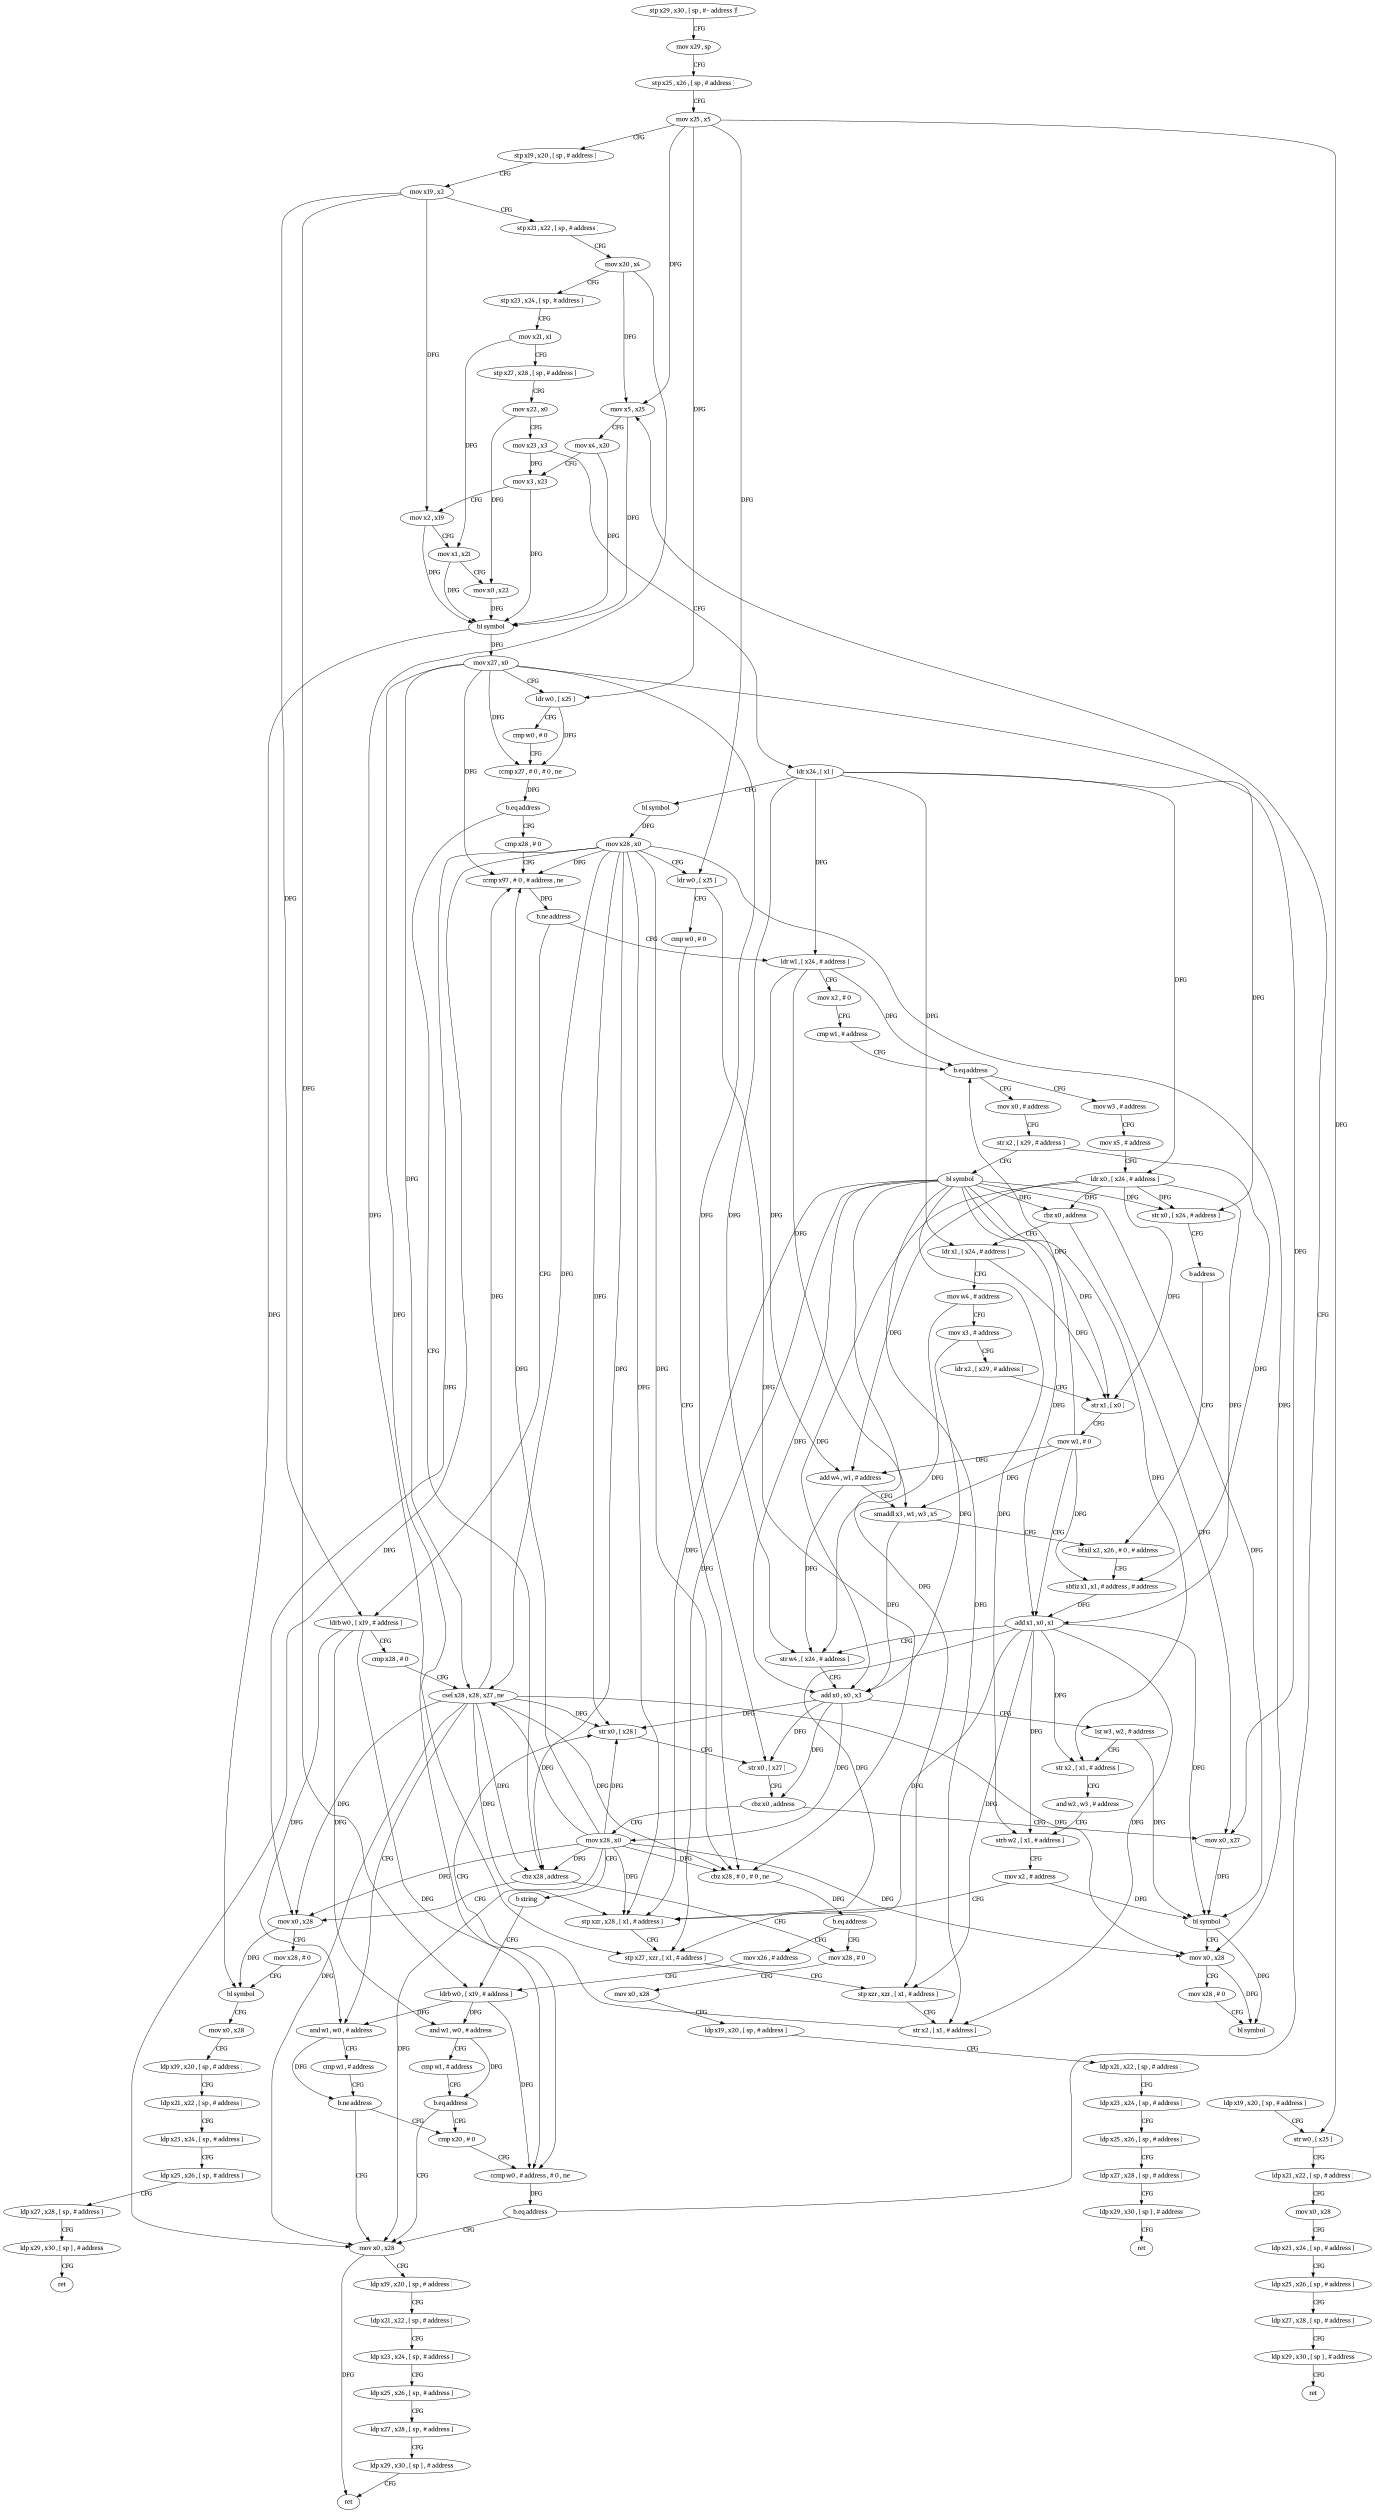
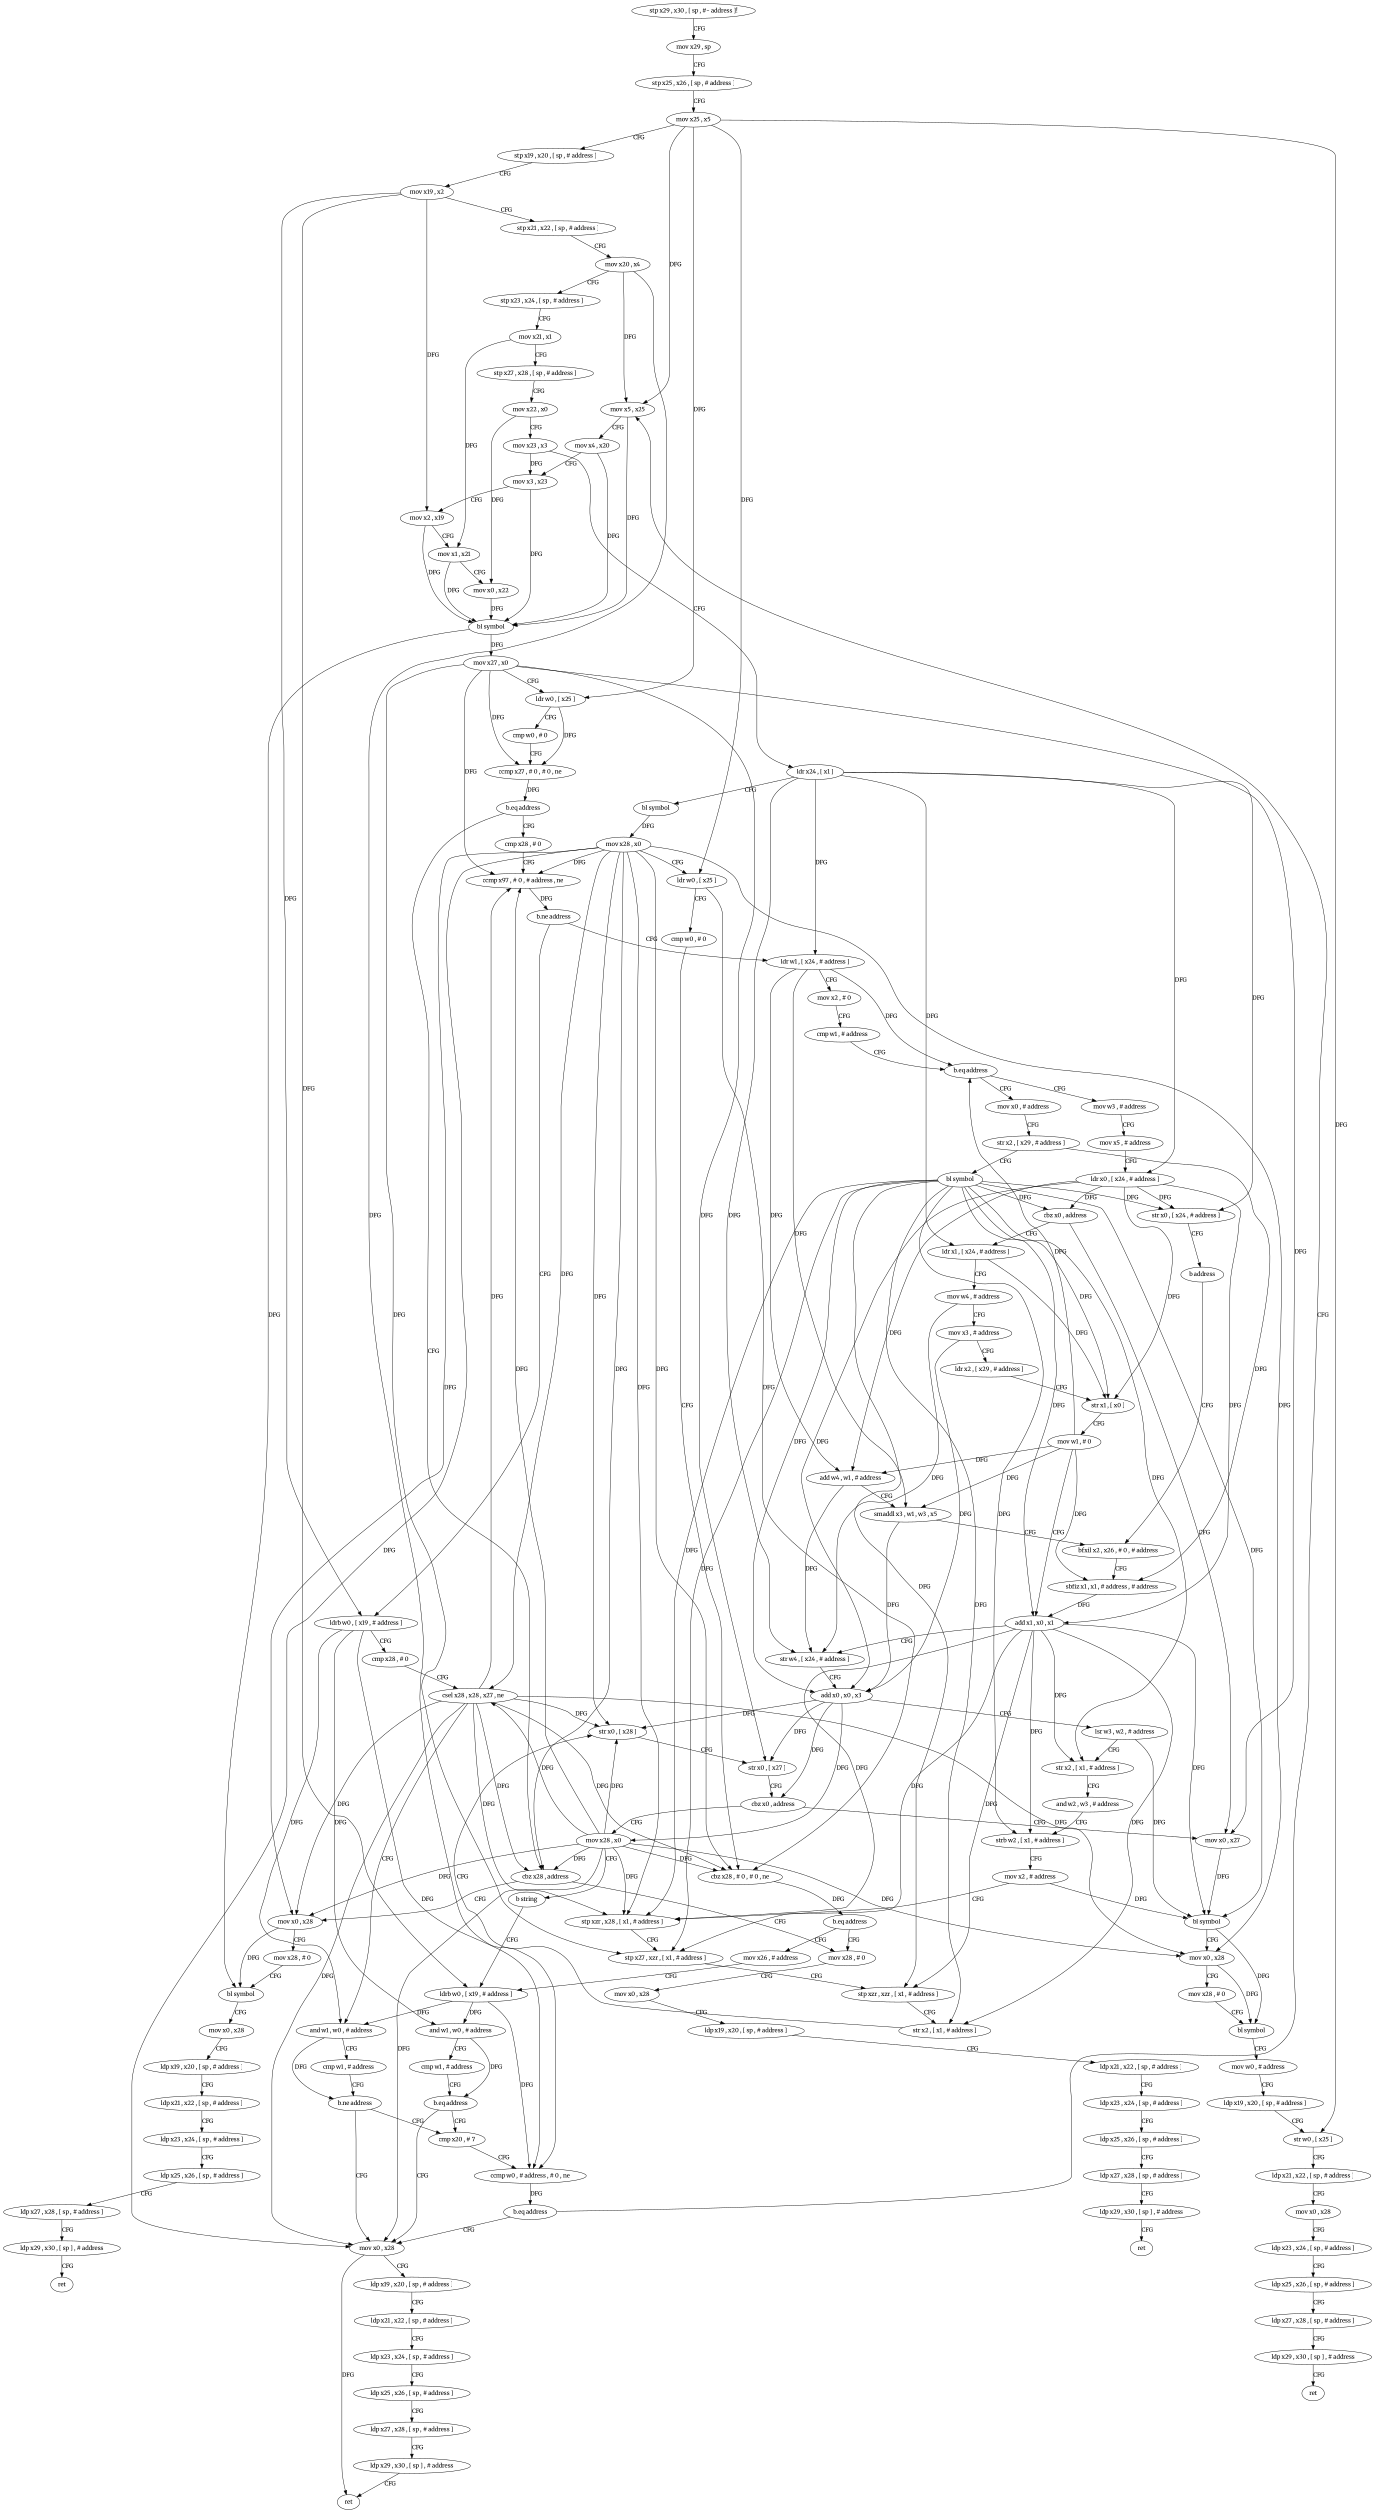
edge "mov x27 , x0" -> "csel x28 , x28 , x27 , ne": removed, label "DFG"
node "mov w0 , # address": added
node "cmp x20 , # 0": label "cmp x20 , # 0" -> "cmp x20 , # 7"
